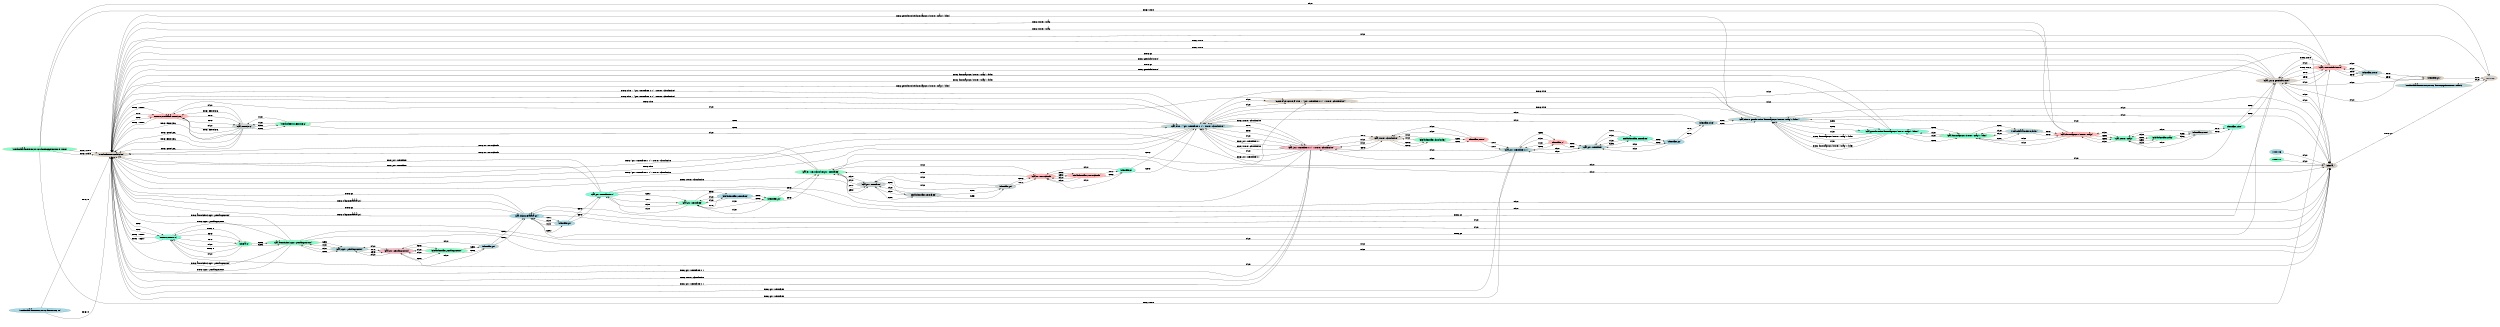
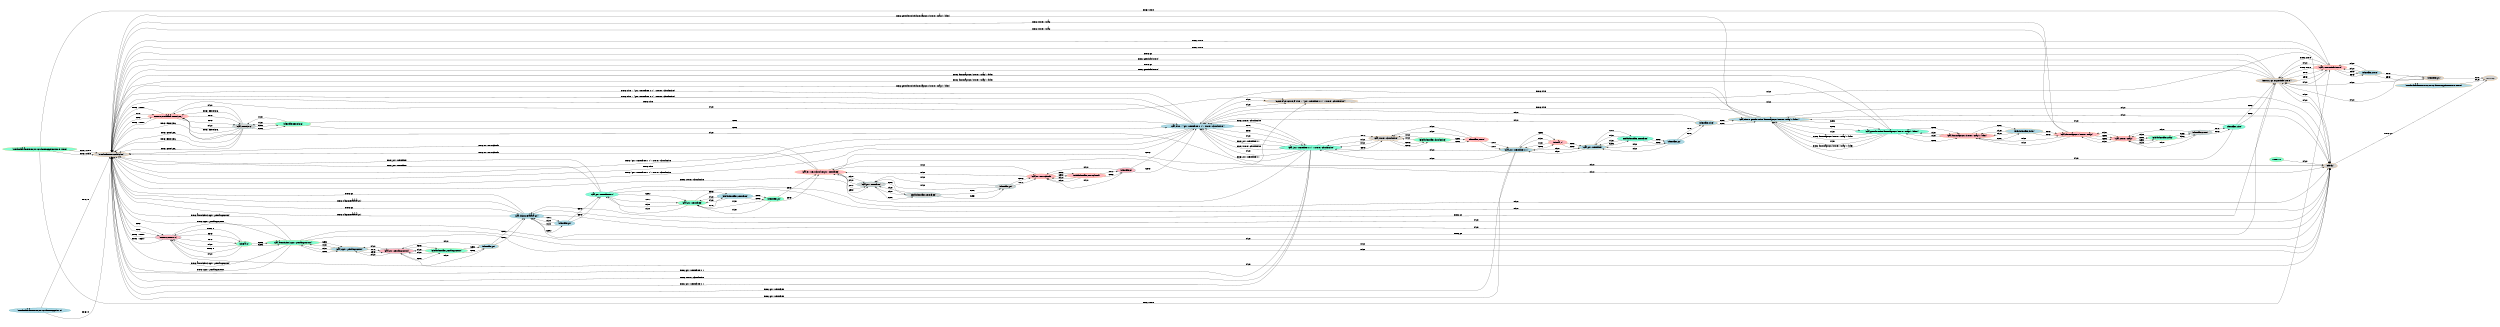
edge "(MethodParameterIn,struct dm_exception_store *store)" -> "1000102": removed, label "AST:"
edge "(MethodReturn,static int)" -> "1000102": removed, label "AST:"
node "(Call,*ps = get_info(store))": label "(Call,*ps = get_info(store))" -> "(Return,*ps = get_info(store))"
node "(MethodParameterOut,struct dm_exception_store *static)": label "(MethodParameterOut,struct dm_exception_store *static)" -> "(MethodParameterOut,struct dm_exception_store *store)"
node "(MethodReturn,ENOSPC)": label "(MethodReturn,ENOSPC)" -> "(Identifier,ENOSPC)"
node "(Call,size < ((ps->next_free + 1) * store->chunk_size))": color darkorange -> teal
node "(MethodParameterIn,bdev)": label "(MethodParameterIn,bdev)" -> "(FieldIdentifier,bdev)"
node "(Call,dm_snap_cow(store->snap)->bdev)": fillcolor aquamarine -> lightpink
node "(Call,store->snap)": fillcolor aquamarine -> lightpink
node "(FieldIdentifier,chunk_dev)": label "(FieldIdentifier,chunk_dev)" -> "(FieldIdentifier,chunk_size)"
node "(Identifier,1)": label "(Identifier,1)" -> "(Literal,1)"
node "(Call,(ps->next_free + 1) * store->chunk_size)": fillcolor lightpink -> aquamarine
node "1000106": removed
node "(Literal,)": label "(Literal,)" -> "(Block,)"
node "(Identifier,e)": fillcolor aquamarine -> lightpink
node "(Call,e->new_chunk = ps->next_free)": fillcolor aquamarine -> lightpink
node "(FieldIdentifier,store_chunk)": label "(FieldIdentifier,store_chunk)" -> "(FieldIdentifier,new_chunk)"
node "(Return,return 0;)": fillcolor aquamarine -> lightpink
node "(MethodParameterIn,struct dm_struct *e)": label "(MethodParameterIn,struct dm_struct *e)" -> "(MethodParameterIn,struct dm_exception *e)"
